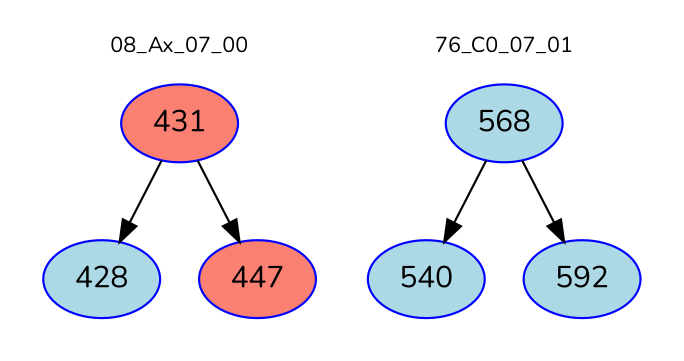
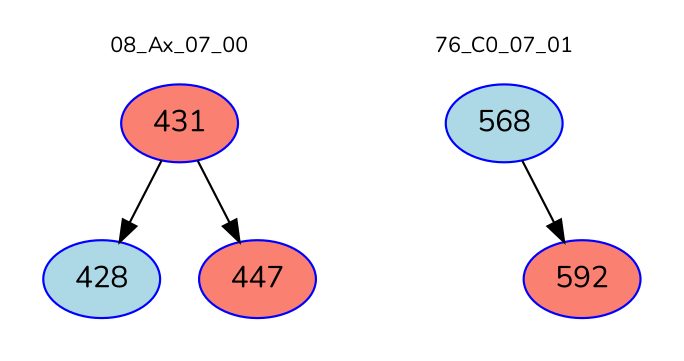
node "540": removed
node "592": fillcolor lightblue -> salmon
